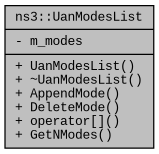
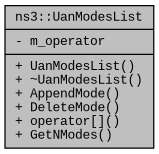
node "ns3::UanModesList": text "- m_modes" -> "- m_operator"
